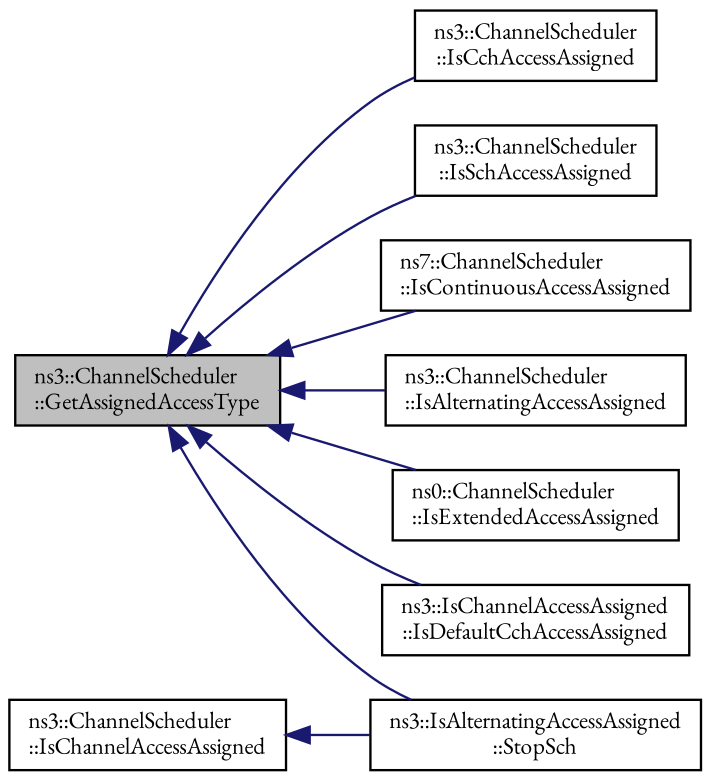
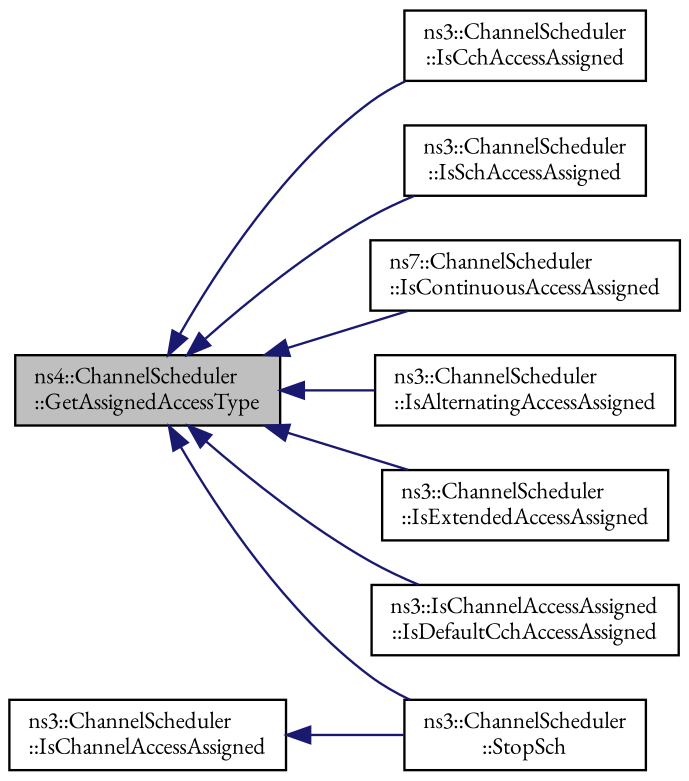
node "ns3::ChannelScheduler ::GetAssignedAccessType": label "ns3::ChannelScheduler ::GetAssignedAccessType" -> "ns4::ChannelScheduler ::GetAssignedAccessType"
node "ns0::ChannelScheduler ::IsExtendedAccessAssigned": label "ns0::ChannelScheduler ::IsExtendedAccessAssigned" -> "ns3::ChannelScheduler ::IsExtendedAccessAssigned"
node "ns3::IsAlternatingAccessAssigned ::StopSch": label "ns3::IsAlternatingAccessAssigned ::StopSch" -> "ns3::ChannelScheduler ::StopSch"
